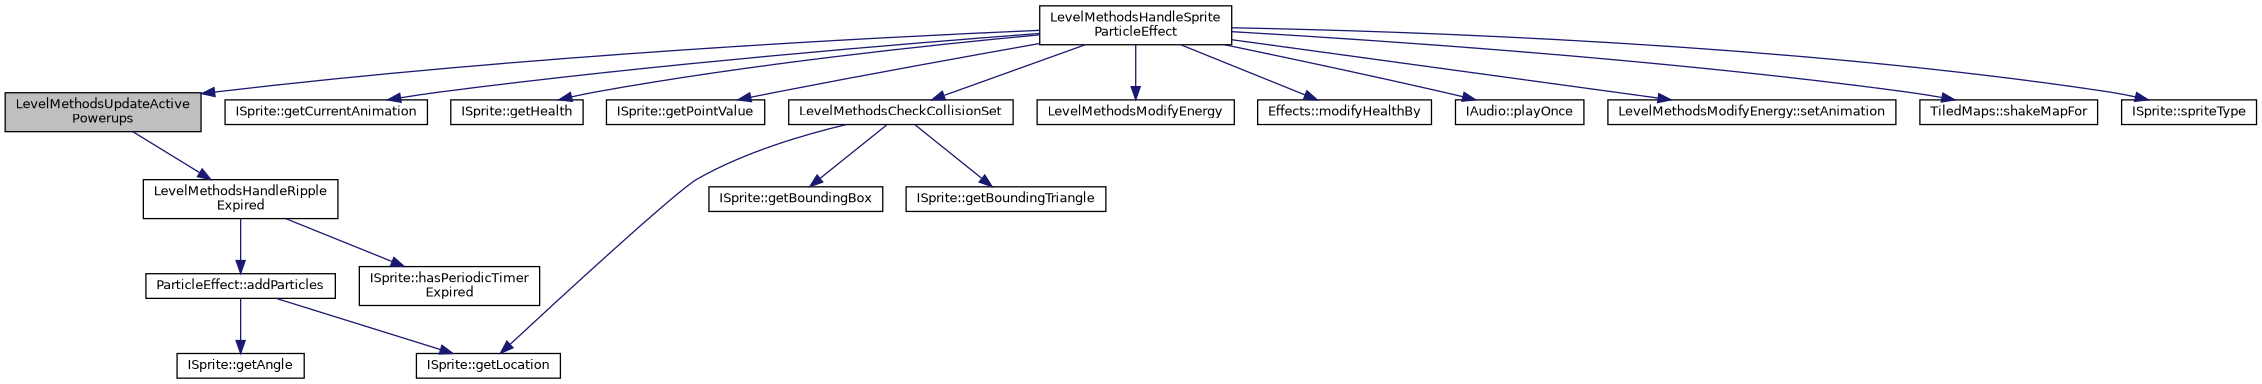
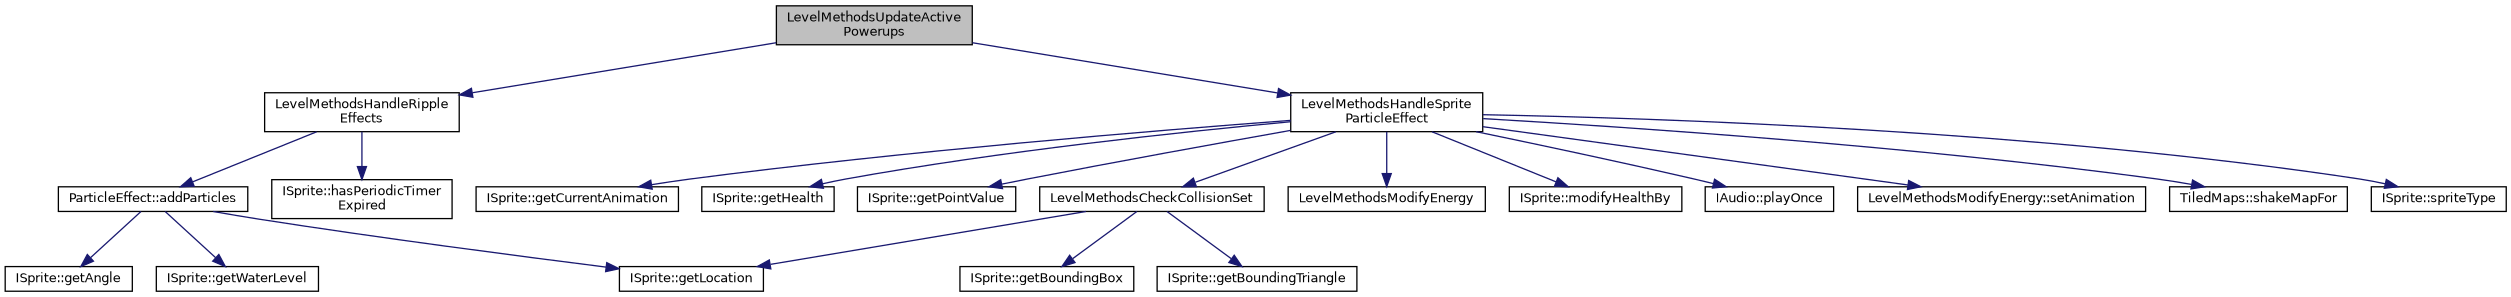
edge "LevelMethodsHandleSprite ParticleEffect" -> "LevelMethodsUpdateActive Powerups": reversed
node "Effects::modifyHealthBy": label "Effects::modifyHealthBy" -> "ISprite::modifyHealthBy"
node "LevelMethodsHandleRipple Expired": label "LevelMethodsHandleRipple Expired" -> "LevelMethodsHandleRipple Effects"
node "ISprite::getWaterLevel": added
